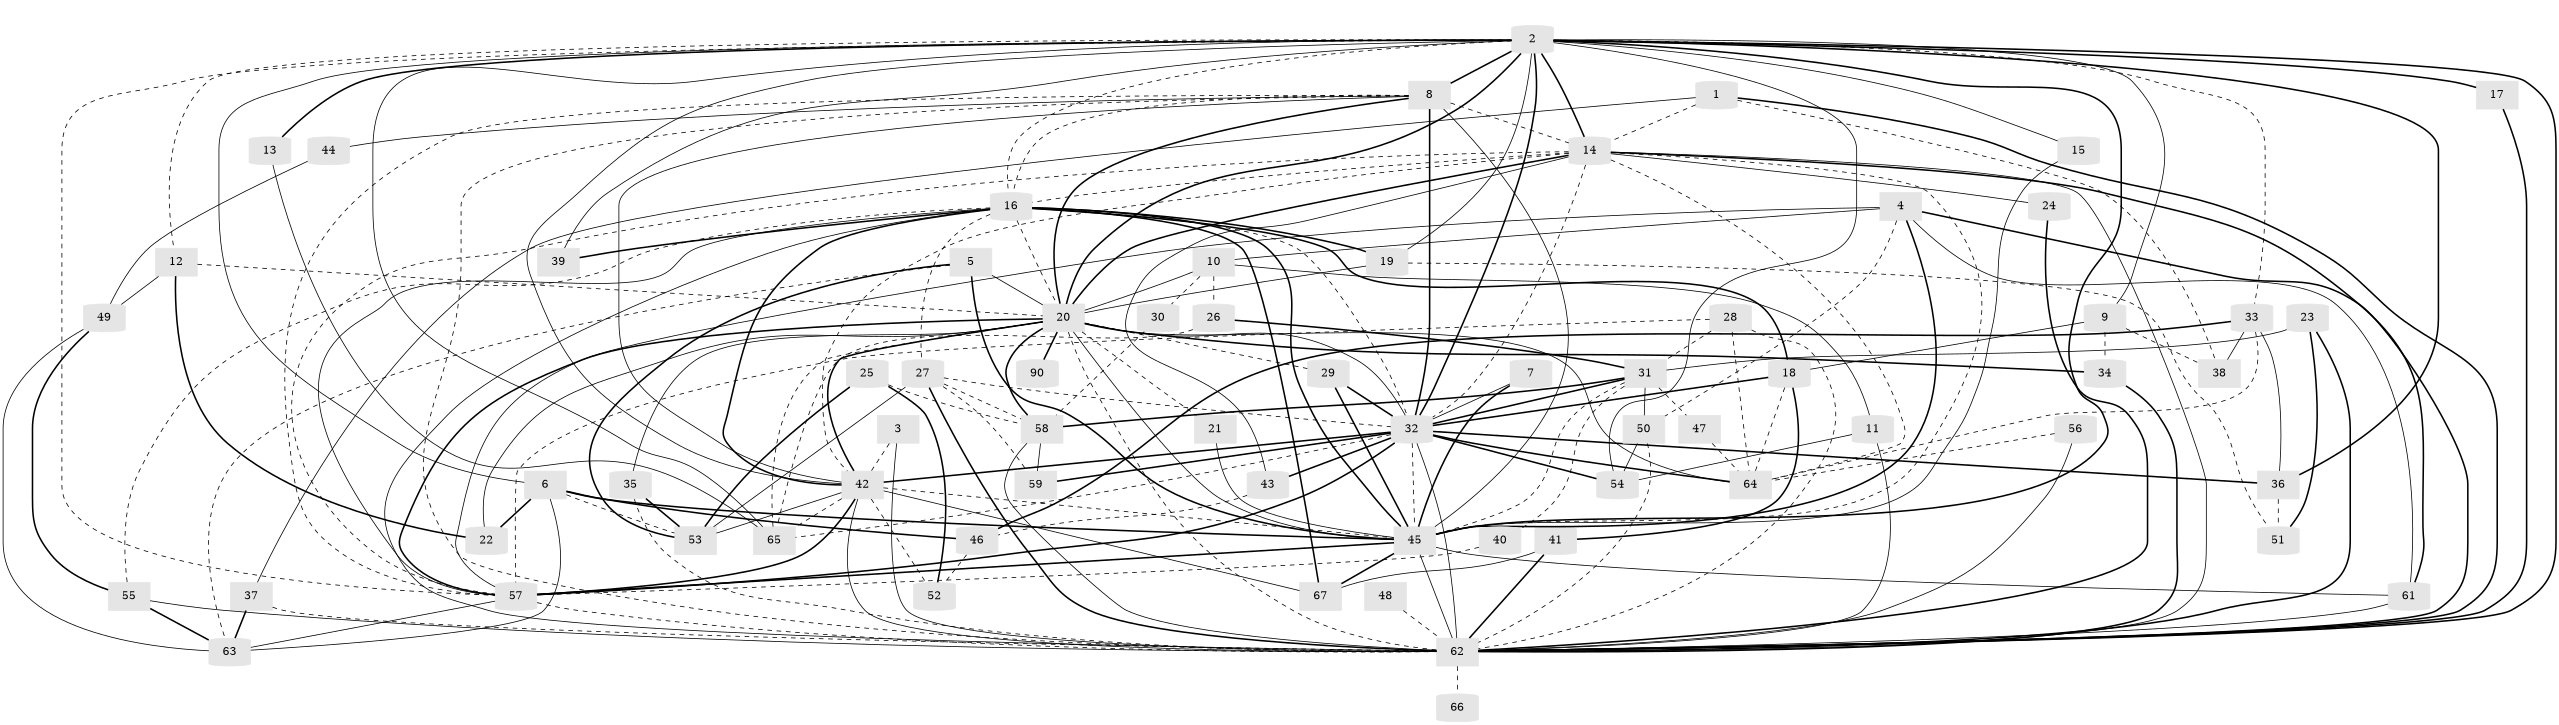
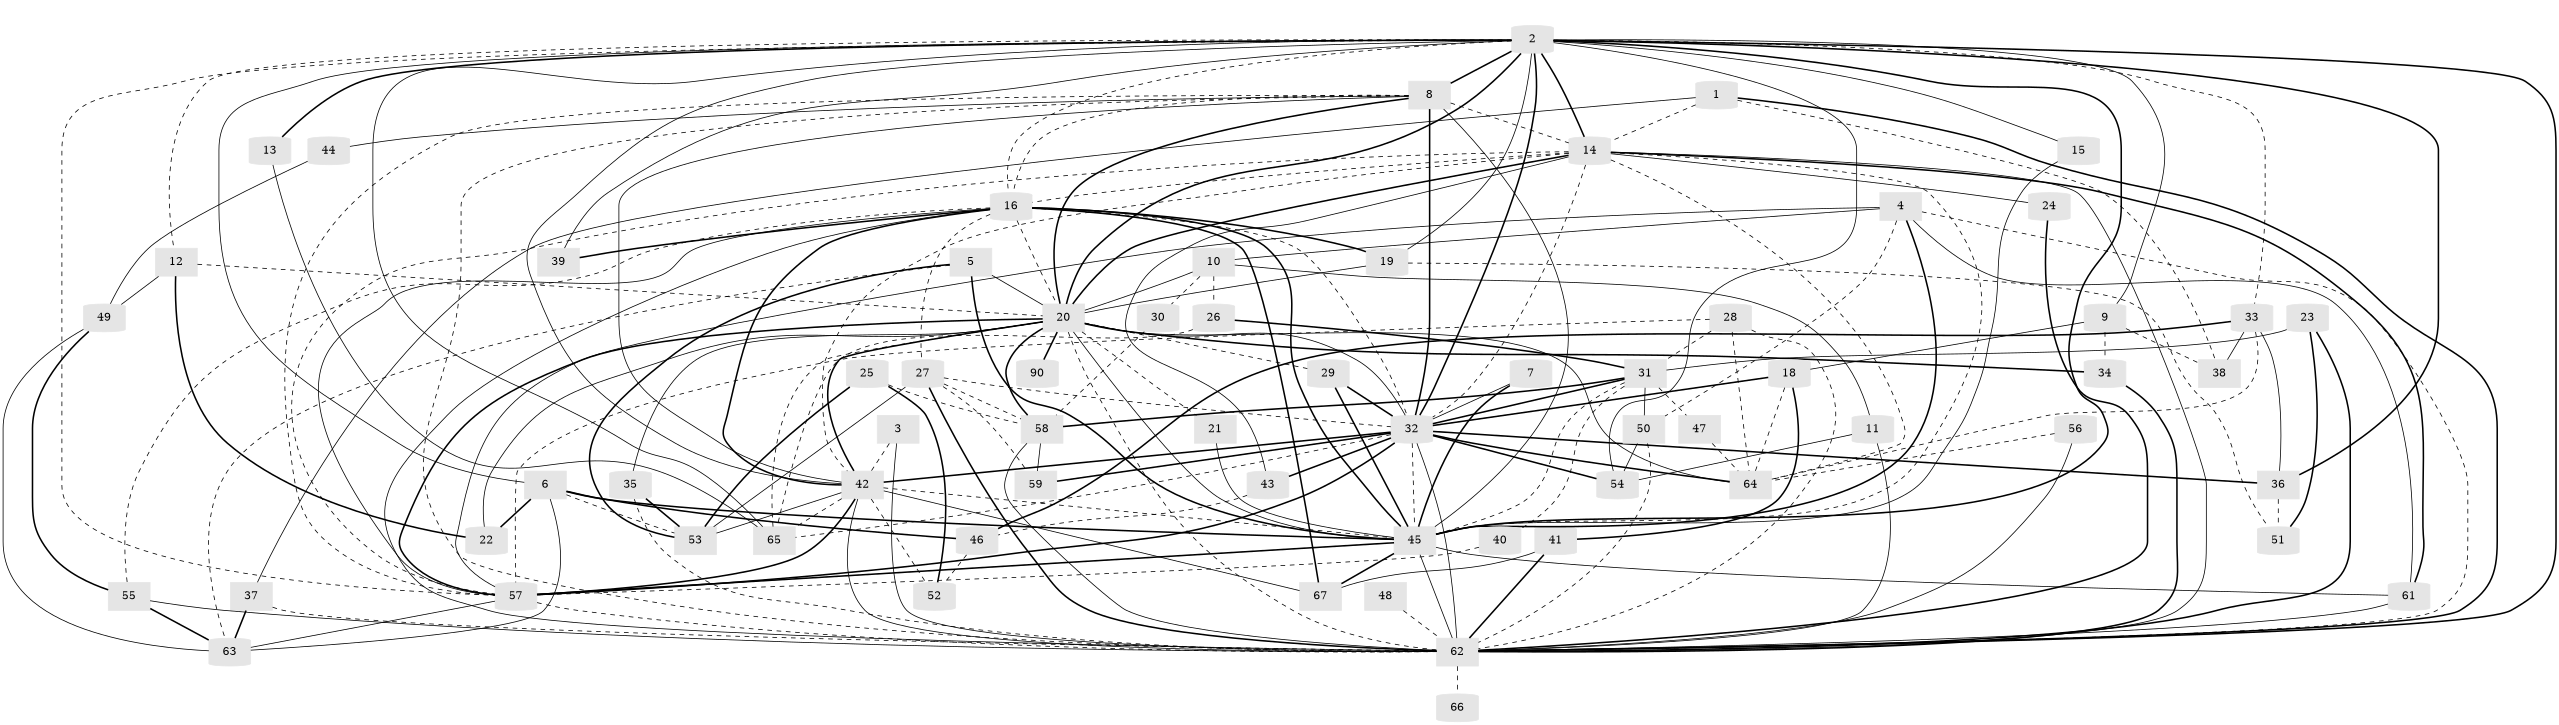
node "17": removed
edge "16" -- "18": removed
edge "4" -- "62": style bold -> dashed
